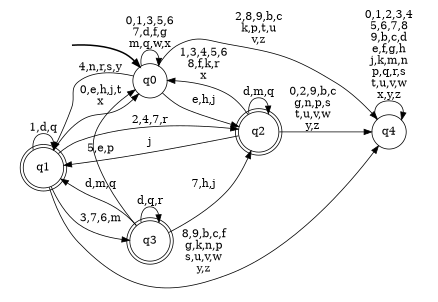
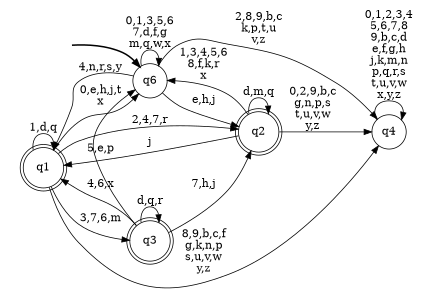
node "q0": label "q0" -> "q6"
edge "q3" -> "q1": label "d,m,q" -> "4,6,x"
